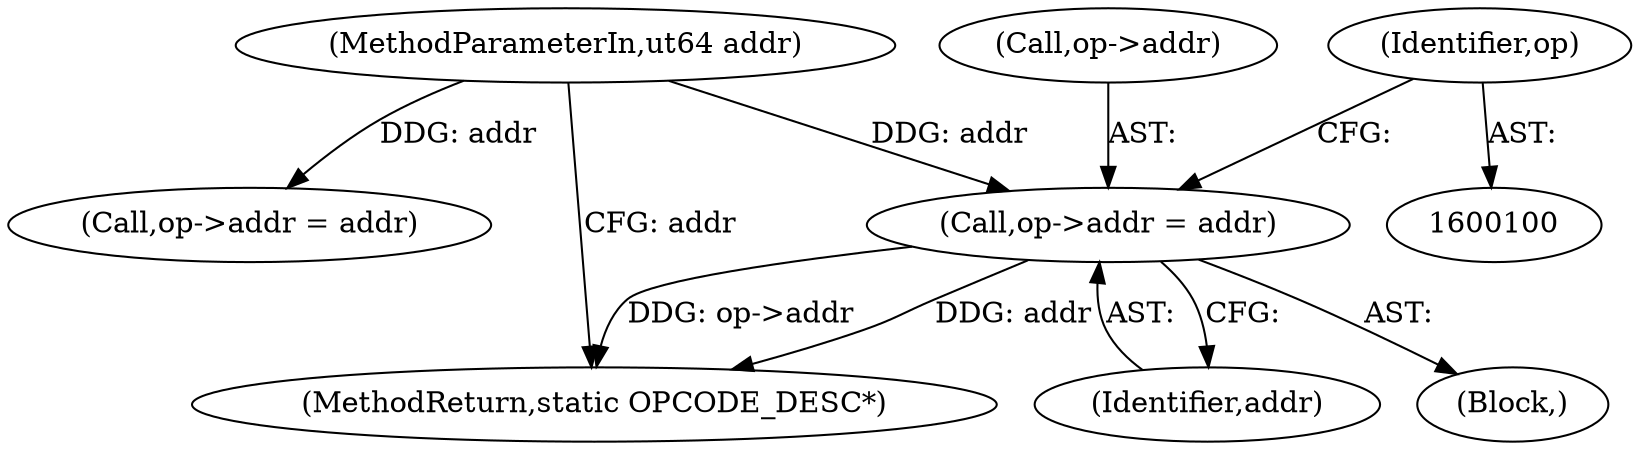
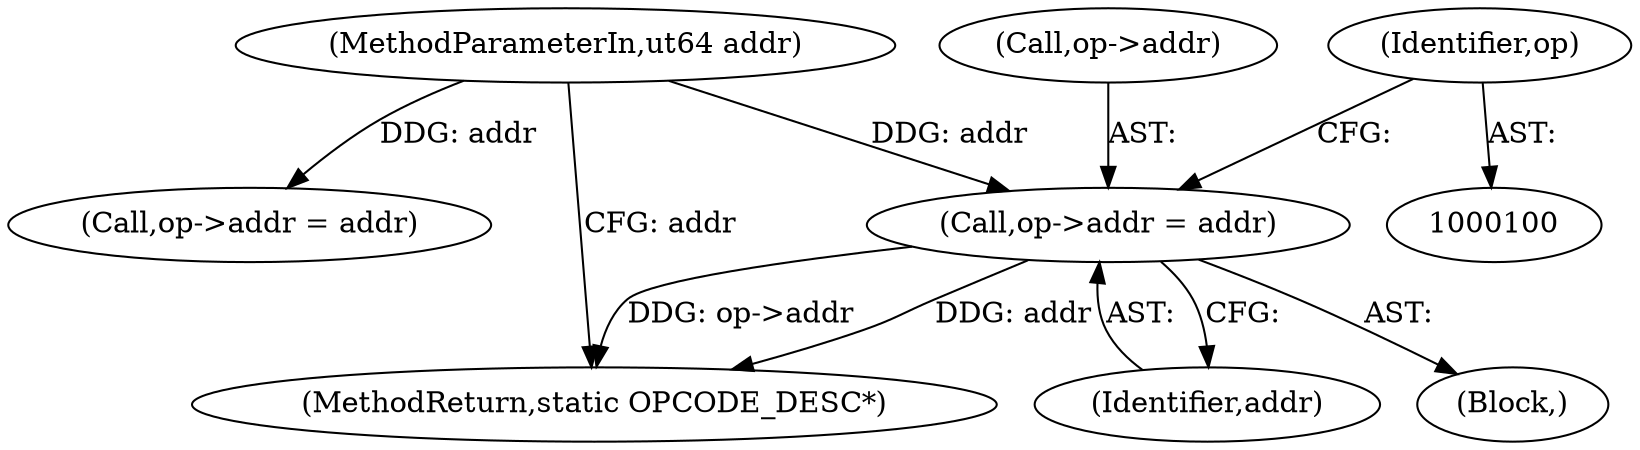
node "1600100": label "1600100" -> "1000100"
